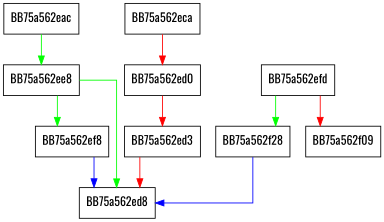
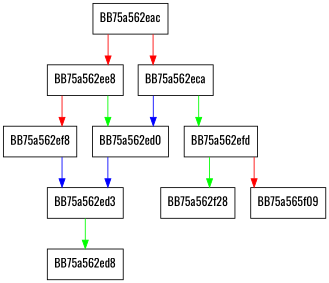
edge "BB75a562eac" -> "BB75a562ee8": color green -> red
edge "BB75a562eac" -> "BB75a562eca": added
edge "BB75a562eca" -> "BB75a562ed0": color red -> blue
edge "BB75a562ee8" -> "BB75a562ef8": color green -> red
edge "BB75a562ed0" -> "BB75a562ed3": color red -> blue
edge "BB75a562eca" -> "BB75a562efd": added
edge "BB75a562ee8" -> "BB75a562ed8": now "BB75a562ee8" -> "BB75a562ed0"
node "BB75a562f09": label "BB75a562f09" -> "BB75a565f09"
edge "BB75a562ef8" -> "BB75a562ed8": now "BB75a562ef8" -> "BB75a562ed3"
edge "BB75a562ed3" -> "BB75a562ed8": color red -> green
edge "BB75a562f28" -> "BB75a562ed8": removed
